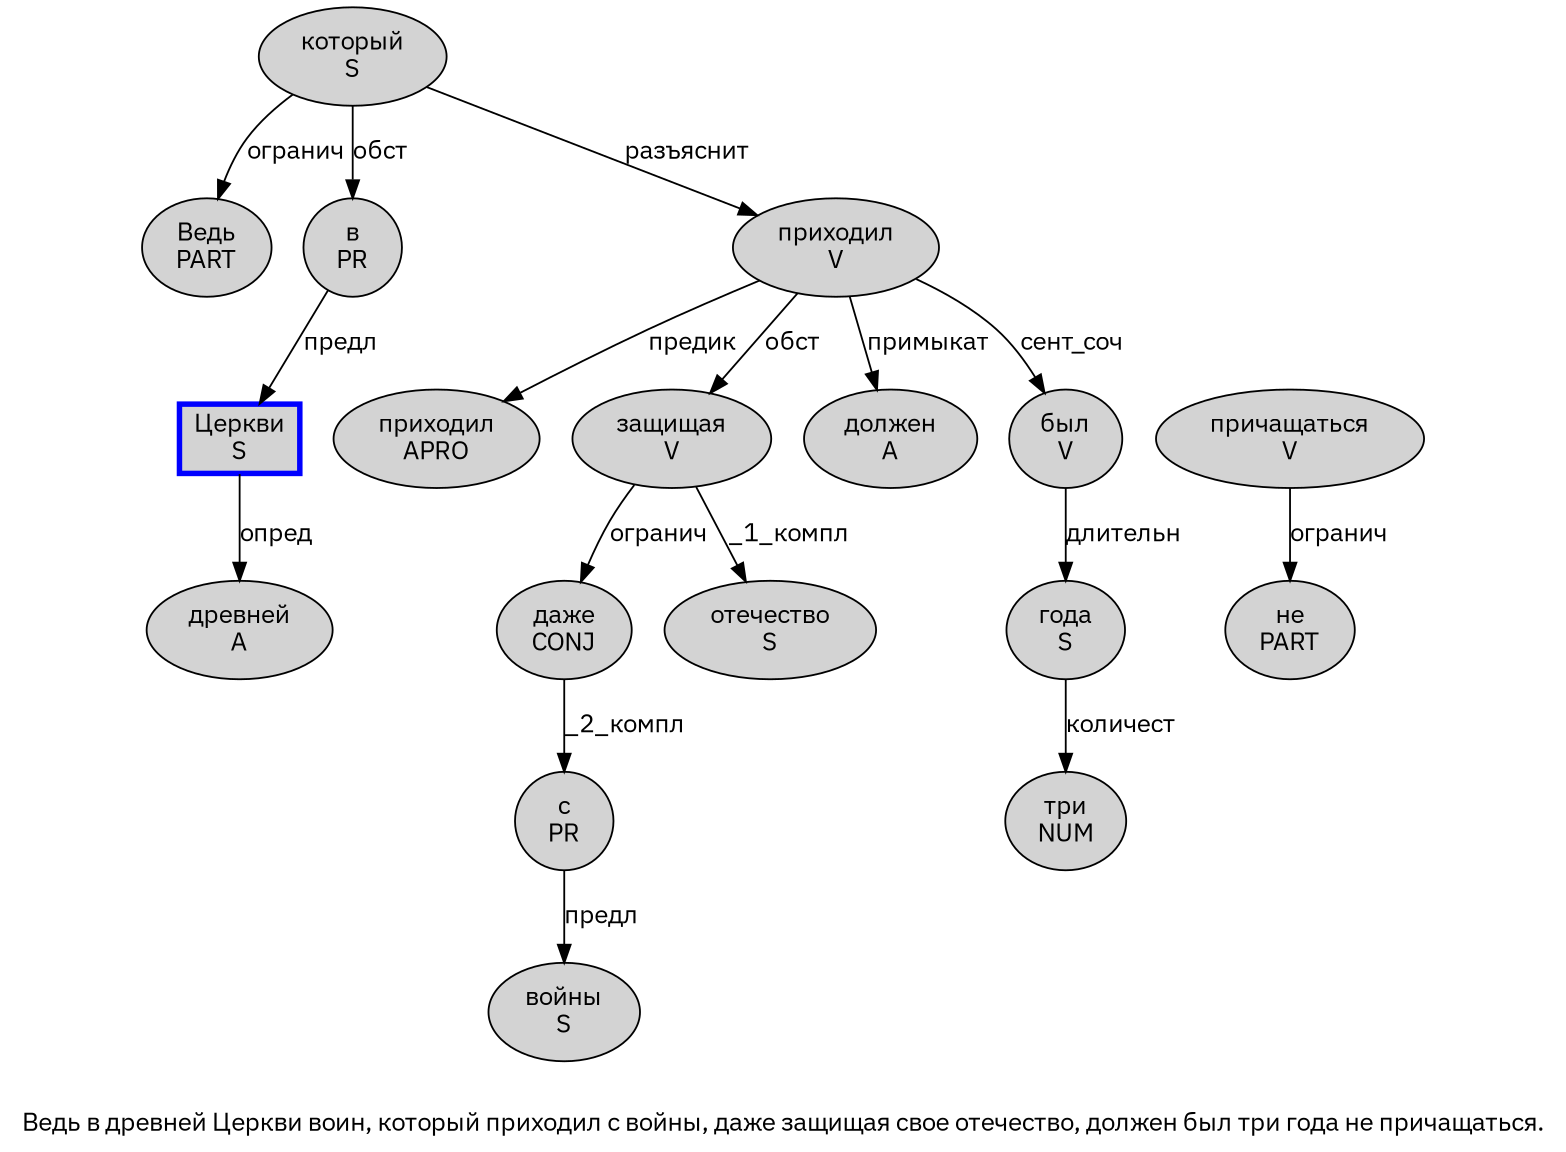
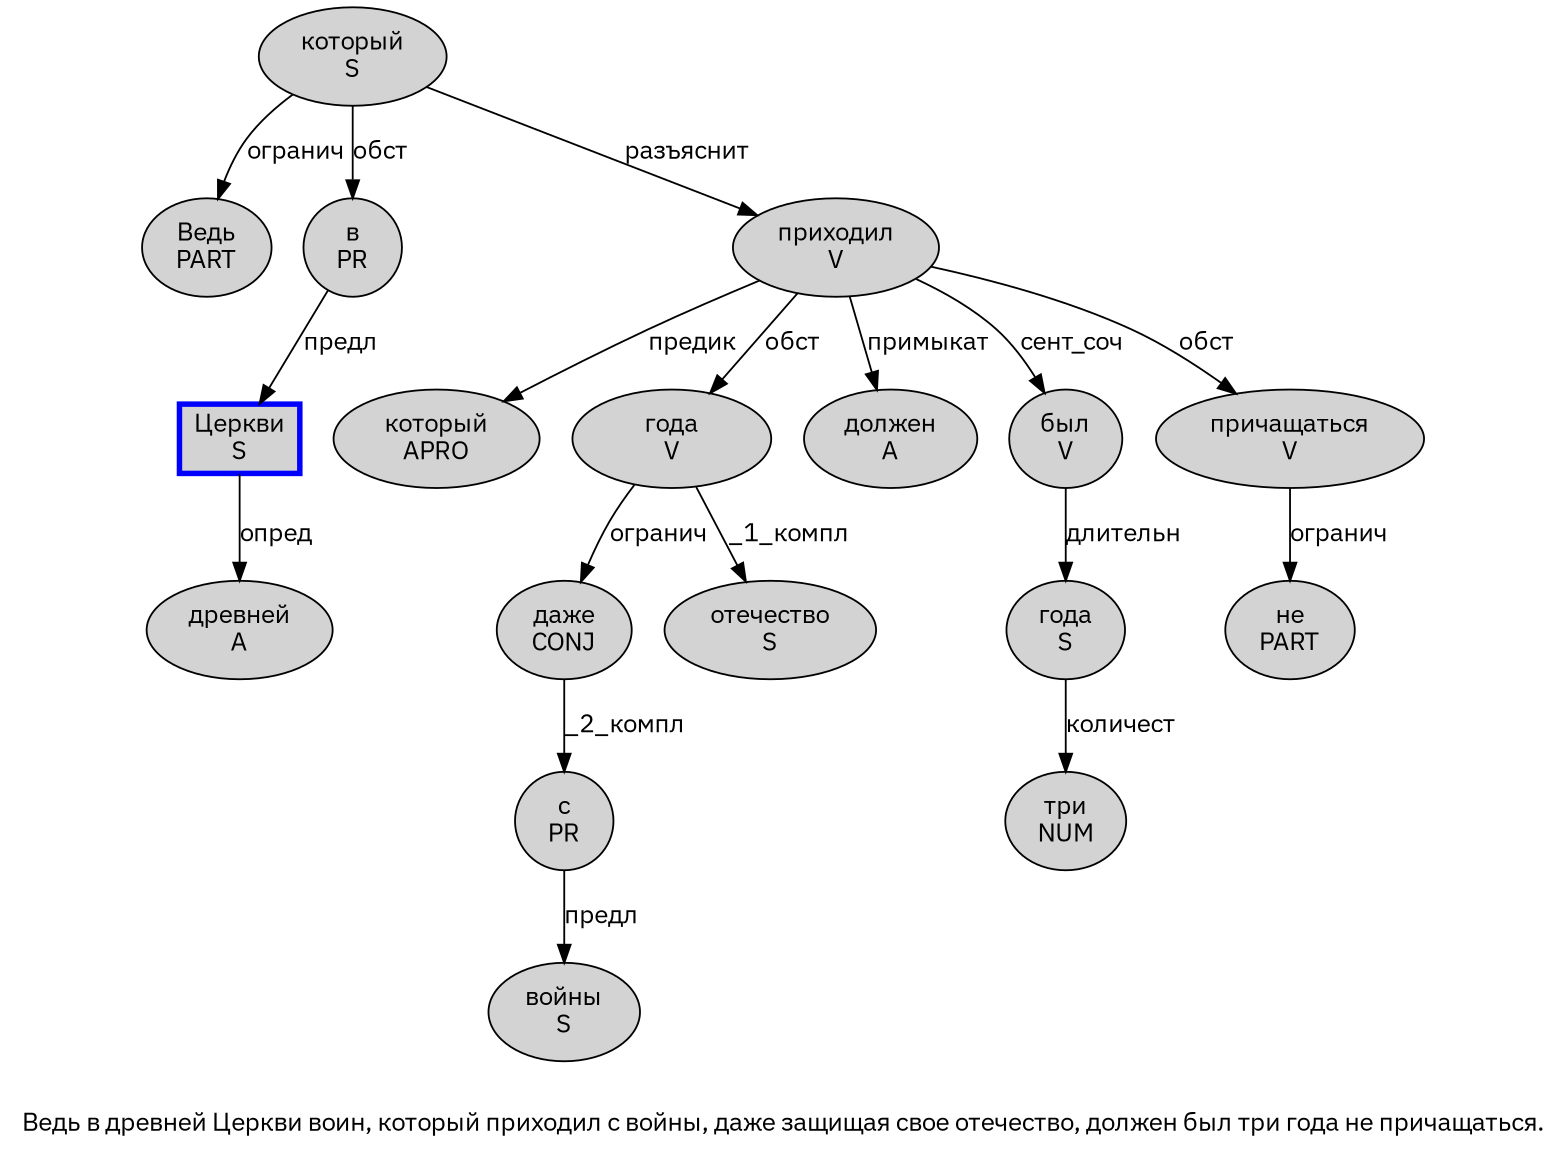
edge "приходил V" -> "причащаться V": added, label "обст"
node "приходил APRO": label "приходил APRO" -> "который APRO"
node "защищая V": label "защищая V" -> "года V"
